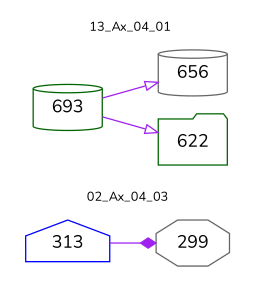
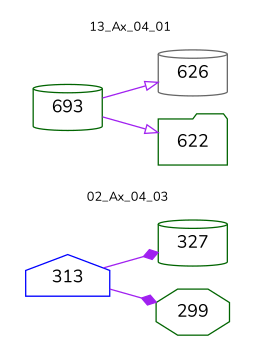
node "656": label "656" -> "626"
node "327": added
node "299": color gray40 -> darkgreen
